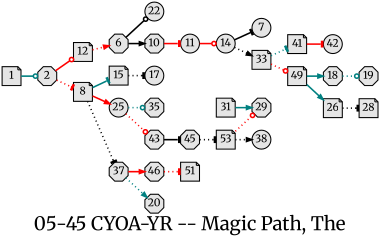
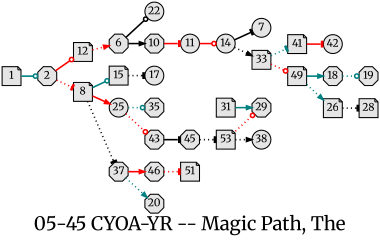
edge "8" -> "15": arrowhead tee -> odot
edge "49" -> "26": style solid -> dotted
